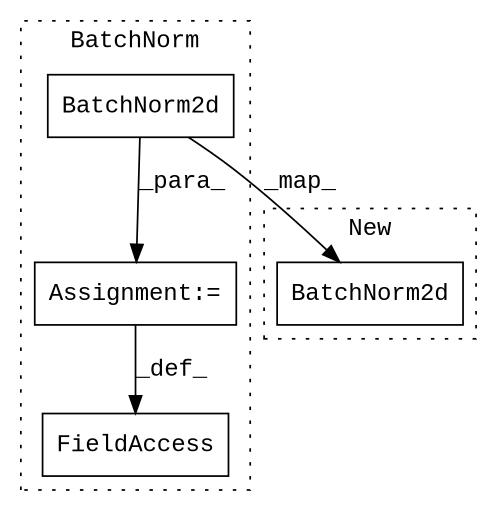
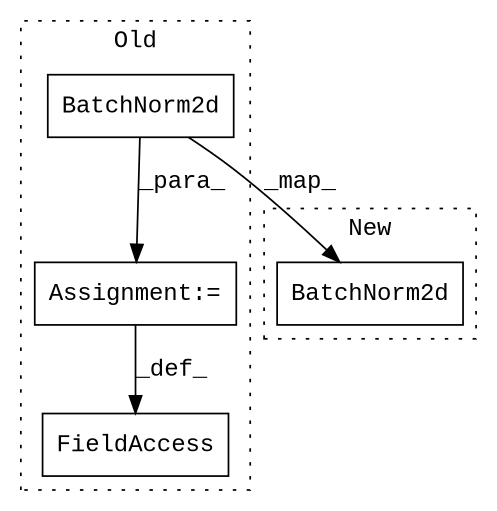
cluster "BatchNorm": label "BatchNorm" -> "Old"
